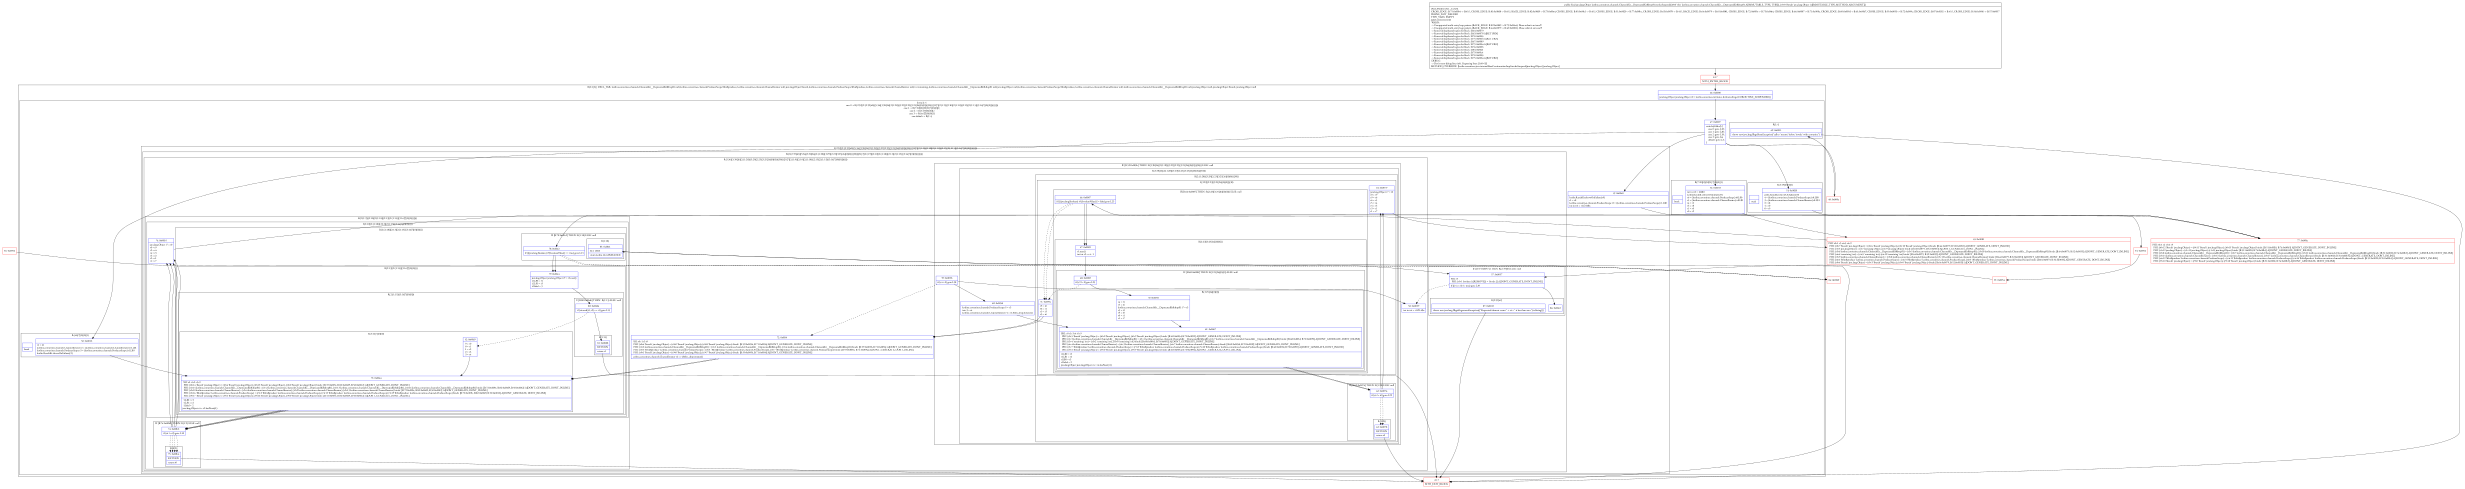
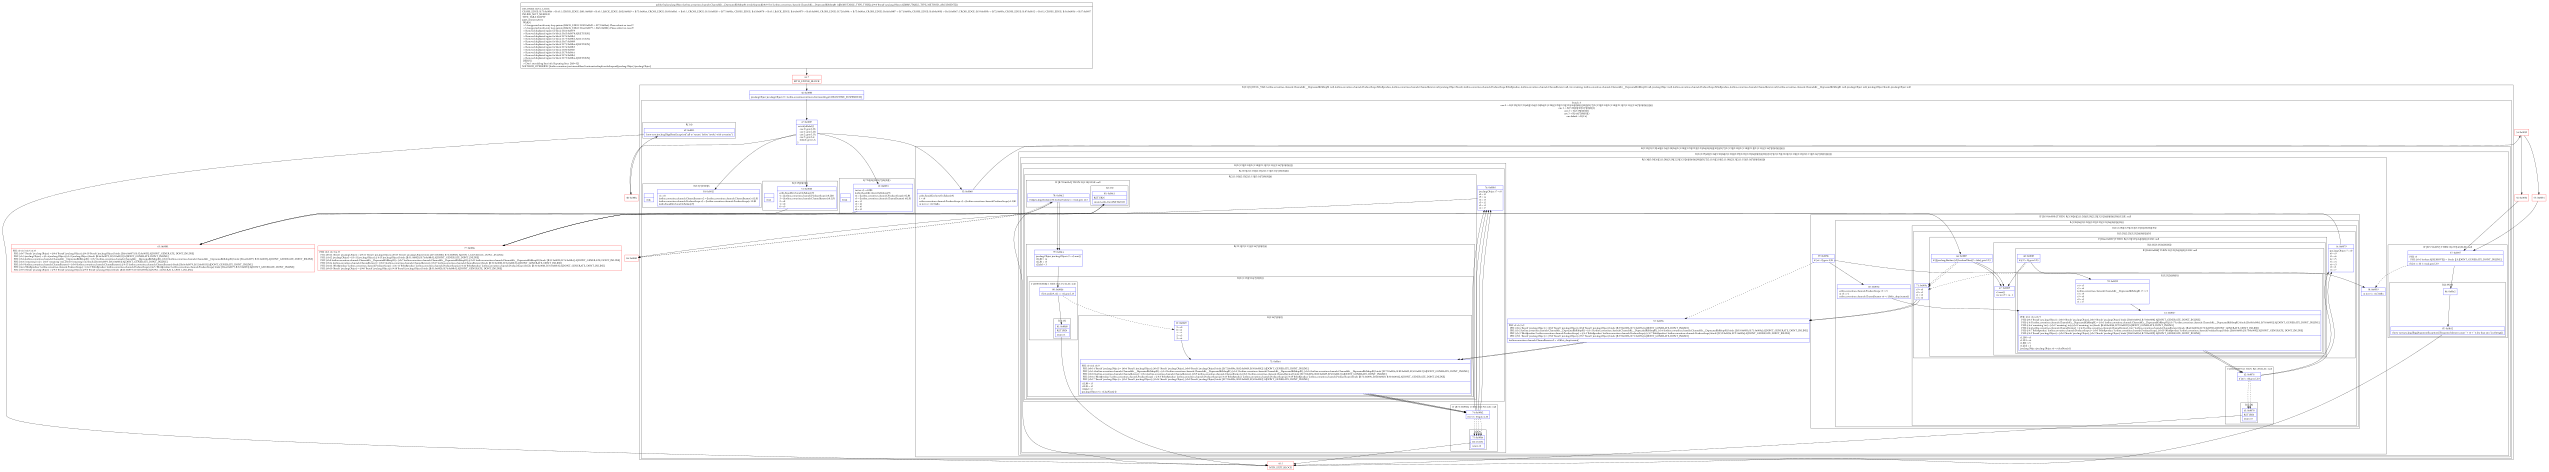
edge "54: 0x0052" -> "56: 0x0056": added
edge "67: 0x0089" -> "68: 0x008f": reversed
edge "86: 0x00e2" -> "87: 0x0102": added
edge "50: 0x0012" -> "73: 0x00a4": removed
